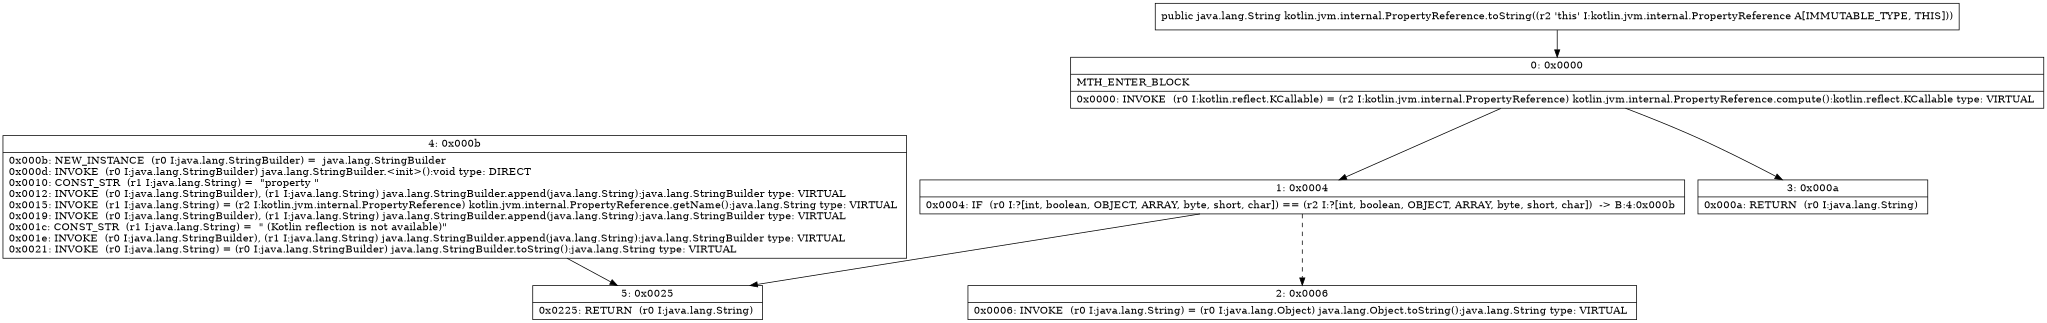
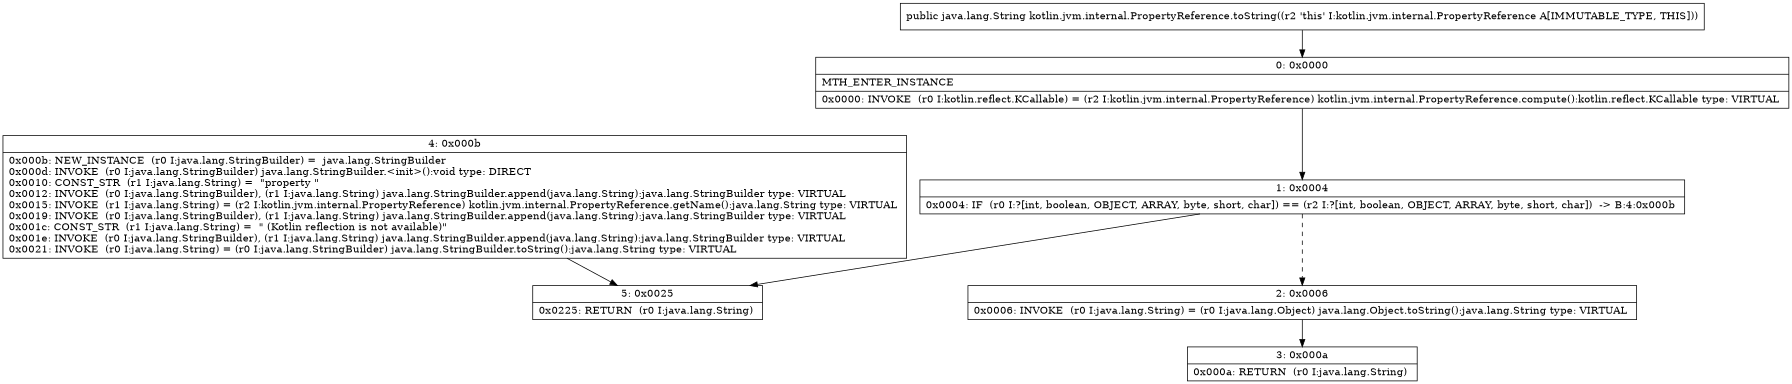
node "0: 0x0000": text "MTH_ENTER_BLOCK" -> "MTH_ENTER_INSTANCE"
edge "0: 0x0000" -> "3: 0x000a": now "2: 0x0006" -> "3: 0x000a"
